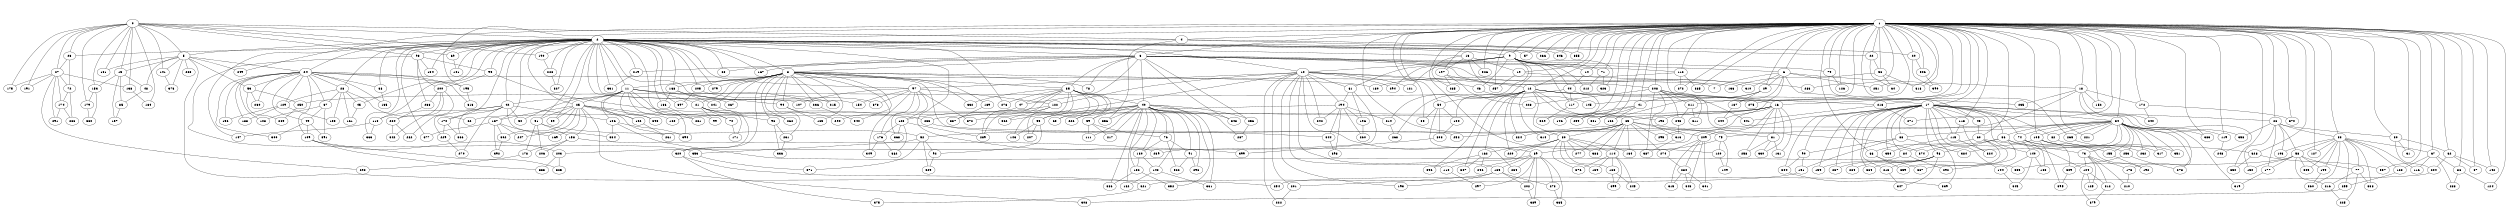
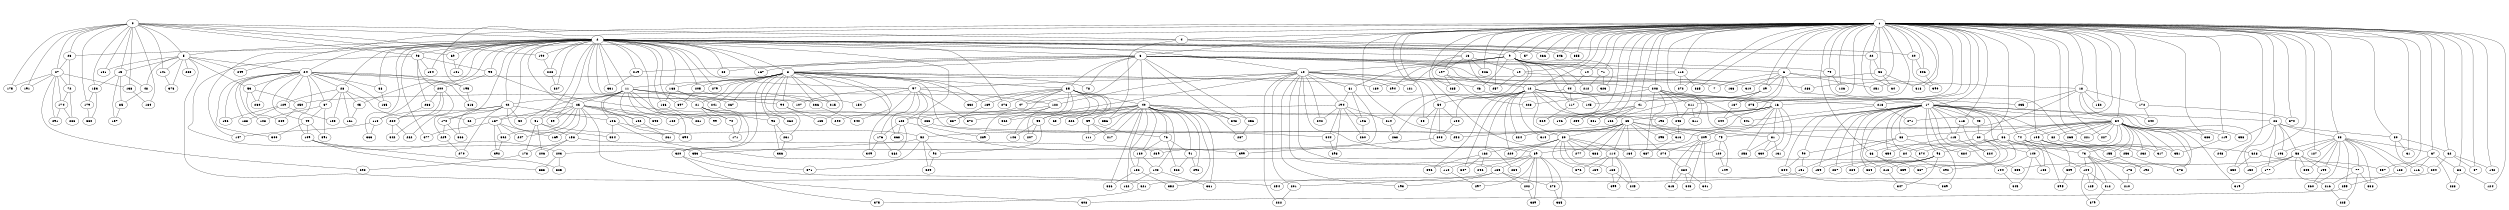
node "378": removed
edge "35" -- "289": now "35" -- "189"
node "227": added
edge "119" -- "248": now "119" -- "351"
